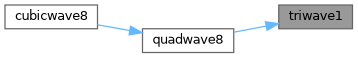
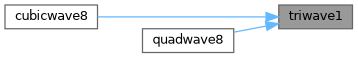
edge "cubicwave8" -> "quadwave8": now "cubicwave8" -> "triwave1"
